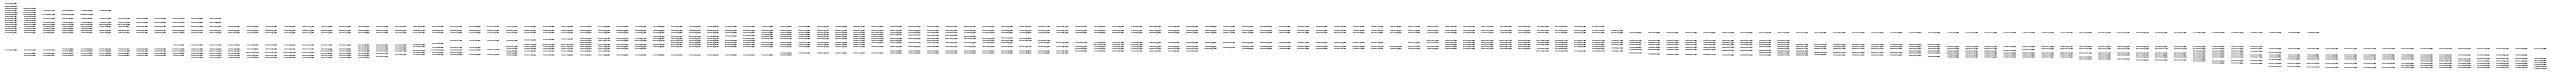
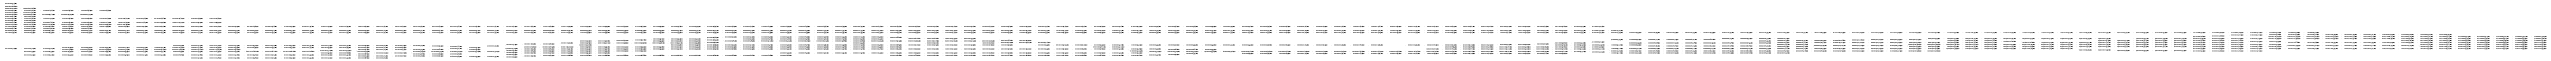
node "02001011000000000000_86-106:237-LEN:20": removed
